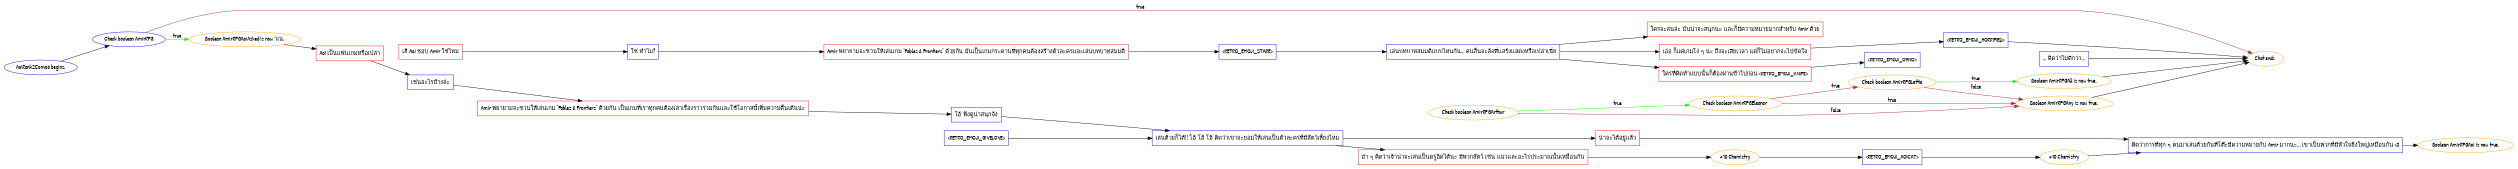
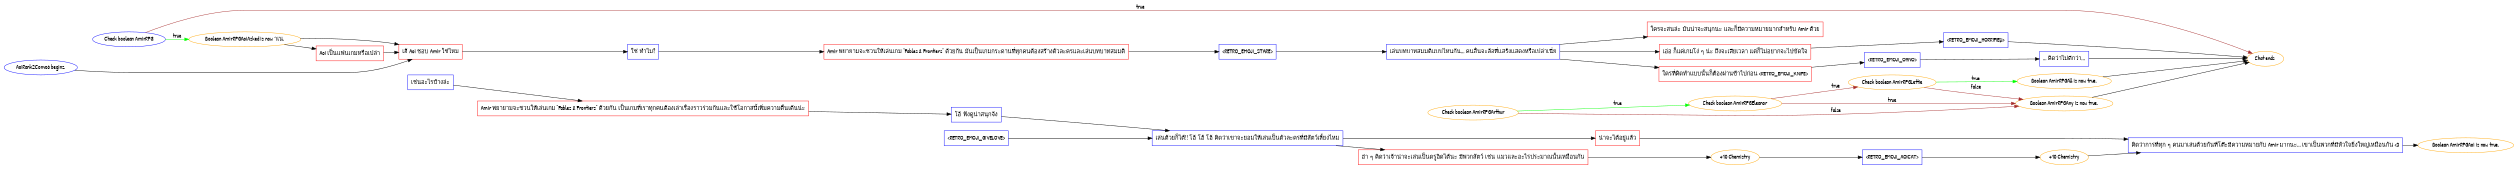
edge "Boolean AmirRPGAoiAsked is now าเน." -> "เฮ้ Aoi ชอบ Amir ใช่ไหม": added
edge "AoiRank2Convo6 begins." -> "Check boolean AmirRPG": now "AoiRank2Convo6 begins." -> "เฮ้ Aoi ชอบ Amir ใช่ไหม"
edge "<RETRO_EMOJI_OHNO>" -> "... คิดว่าไม่ดีกว่า...": added
edge "Aoi เป็นแฟนเกมหรือเปล่า" -> "เช่นอะไรบ้างล่ะ": now "Aoi เป็นแฟนเกมหรือเปล่า" -> "เฮ้ Aoi ชอบ Amir ใช่ไหม"
